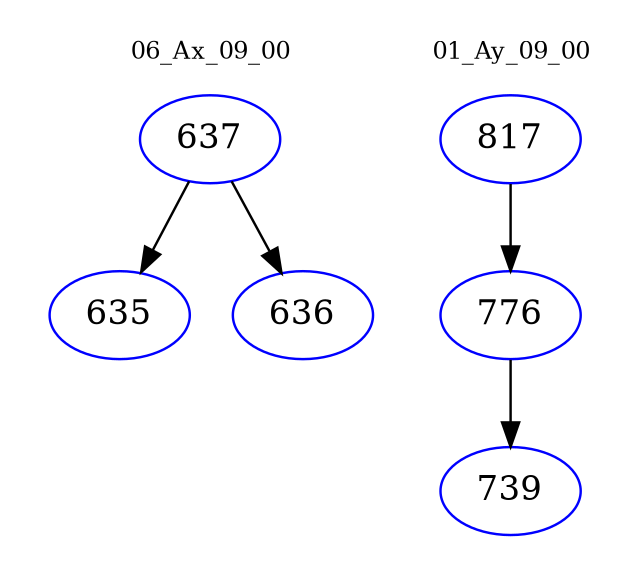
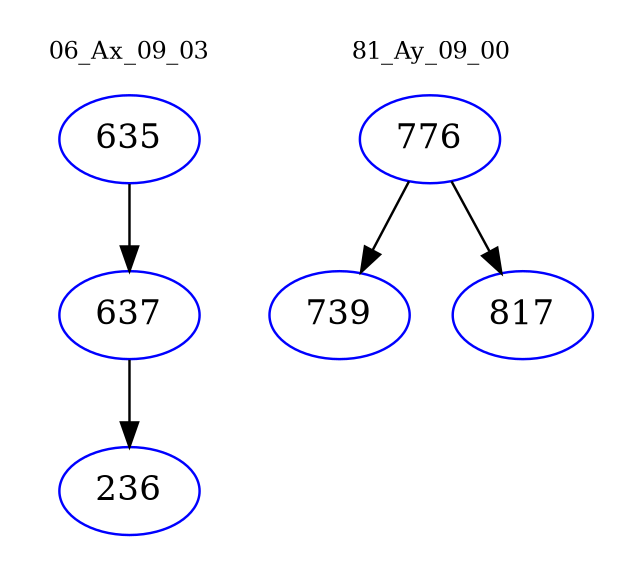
cluster "06_Ax_09_00": label "06_Ax_09_00" -> "06_Ax_09_03"
cluster "01_Ay_09_00": label "01_Ay_09_00" -> "81_Ay_09_00"
edge "817" -> "776": reversed
edge "637" -> "635": reversed
node "636": label "636" -> "236"
